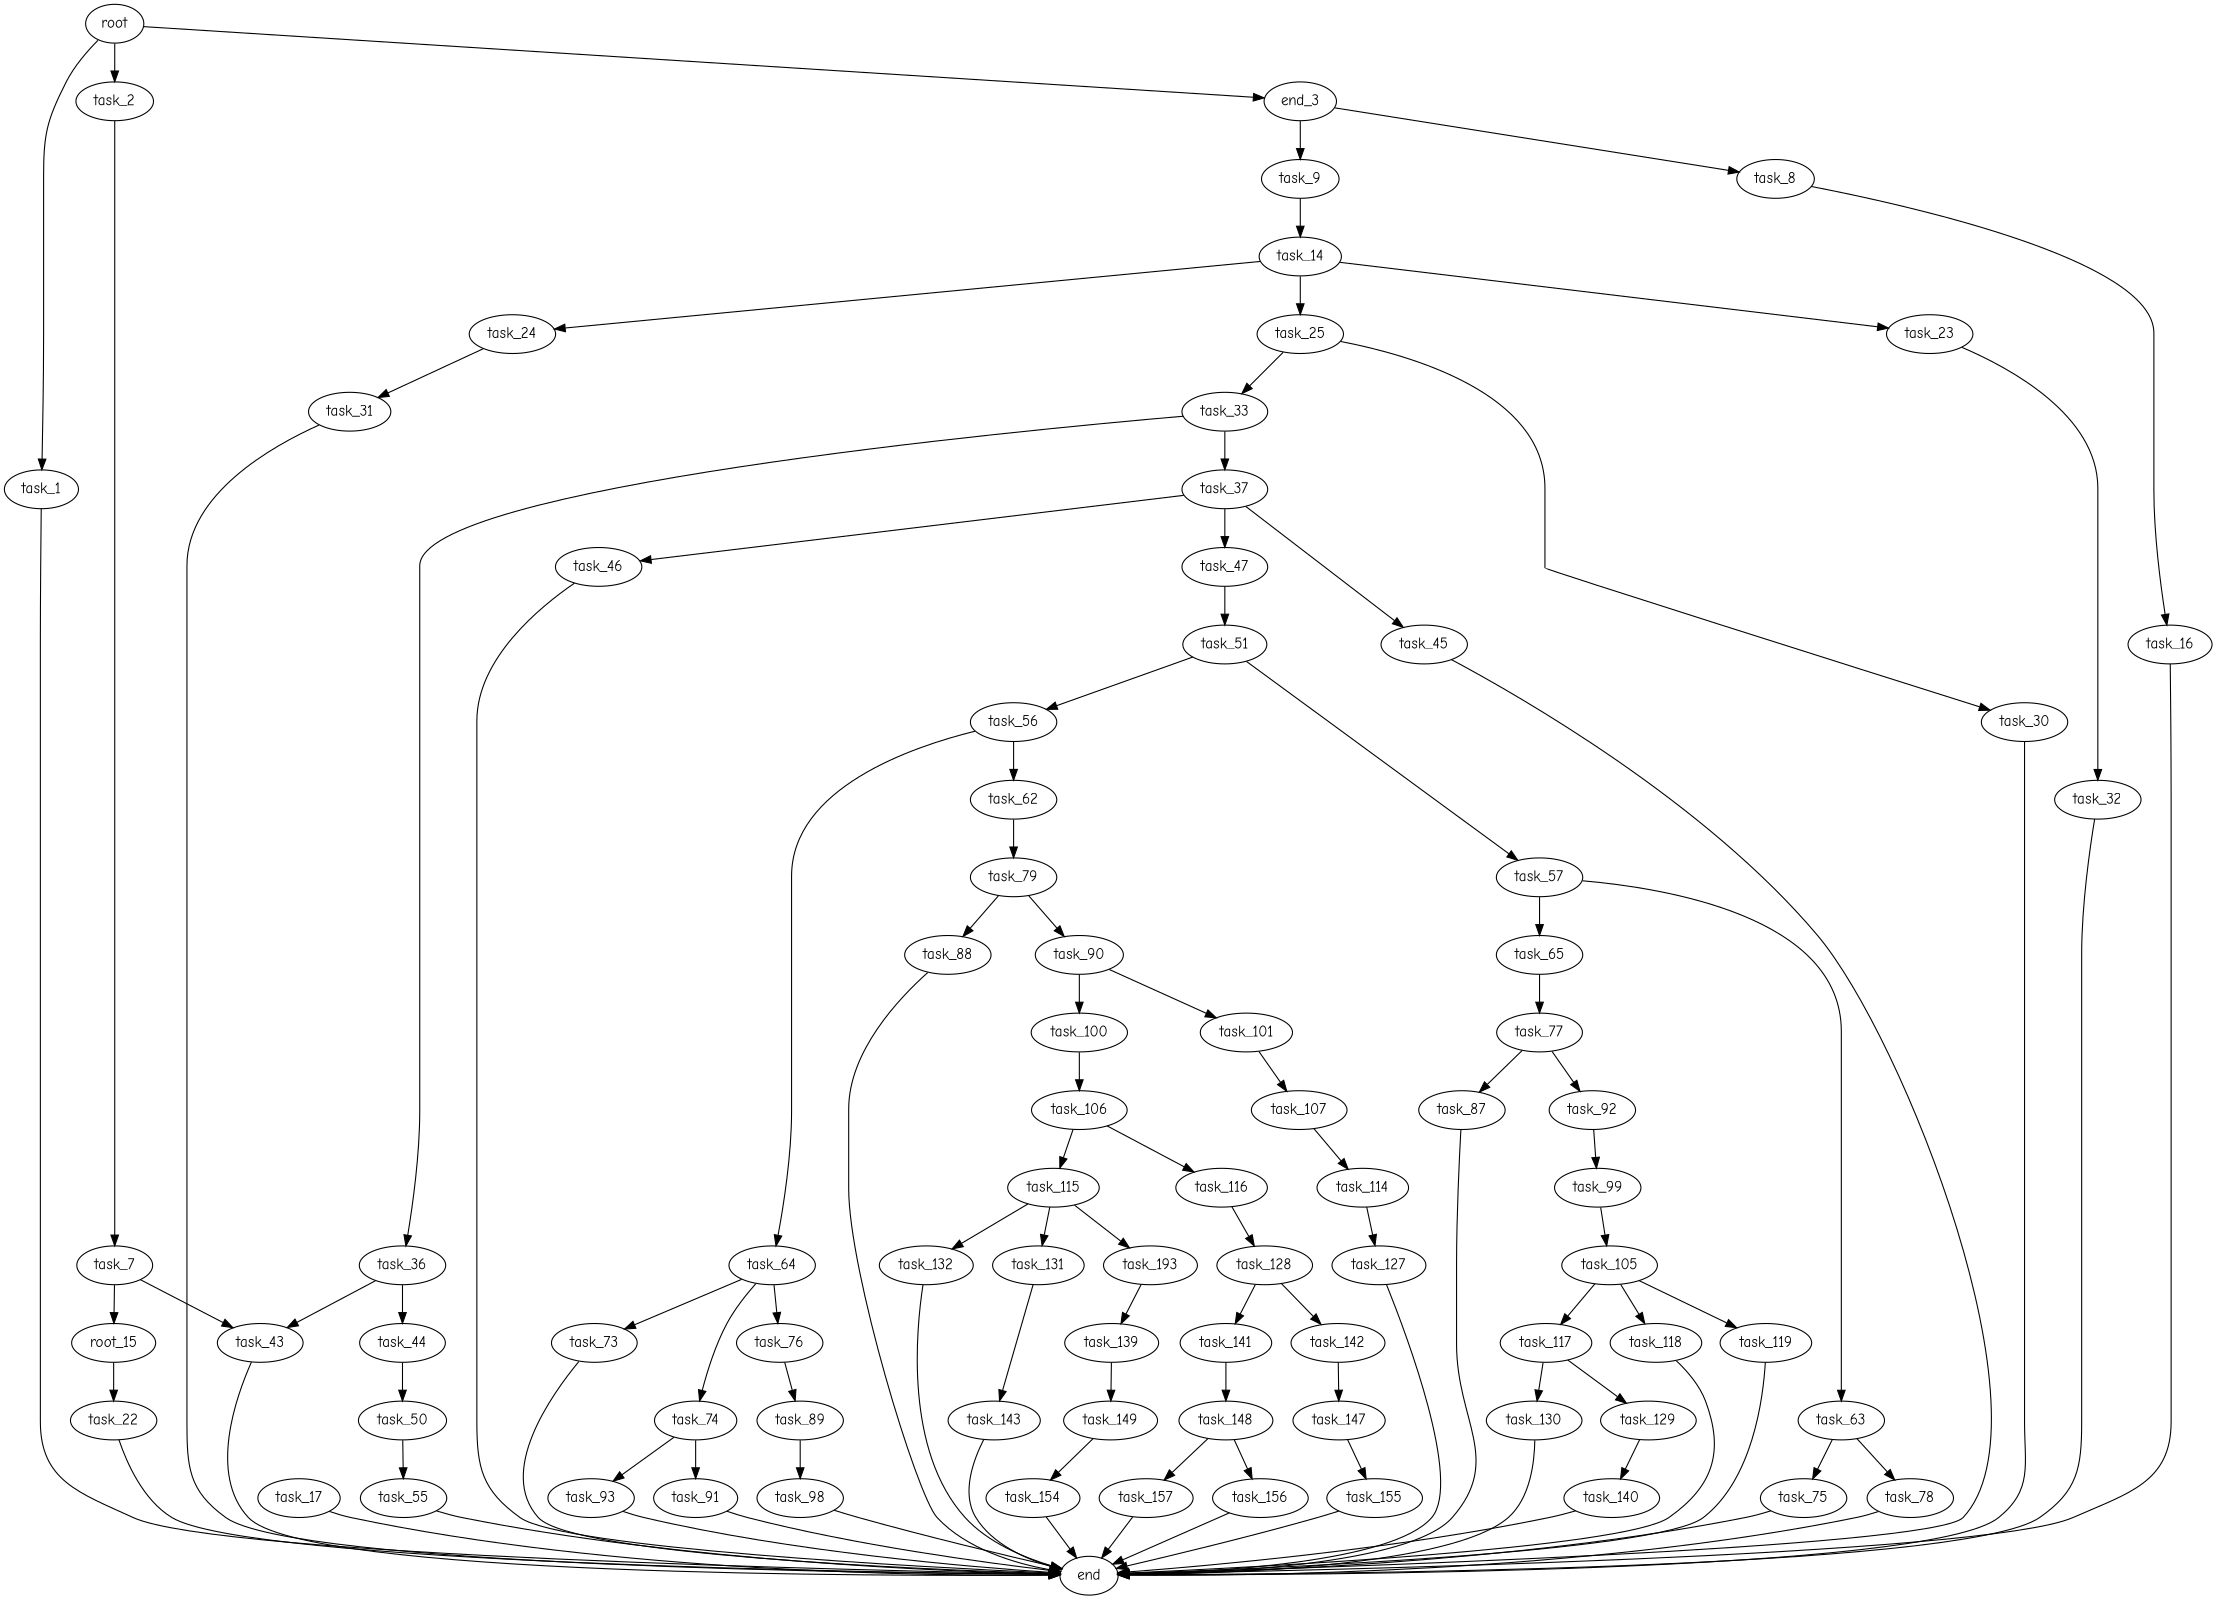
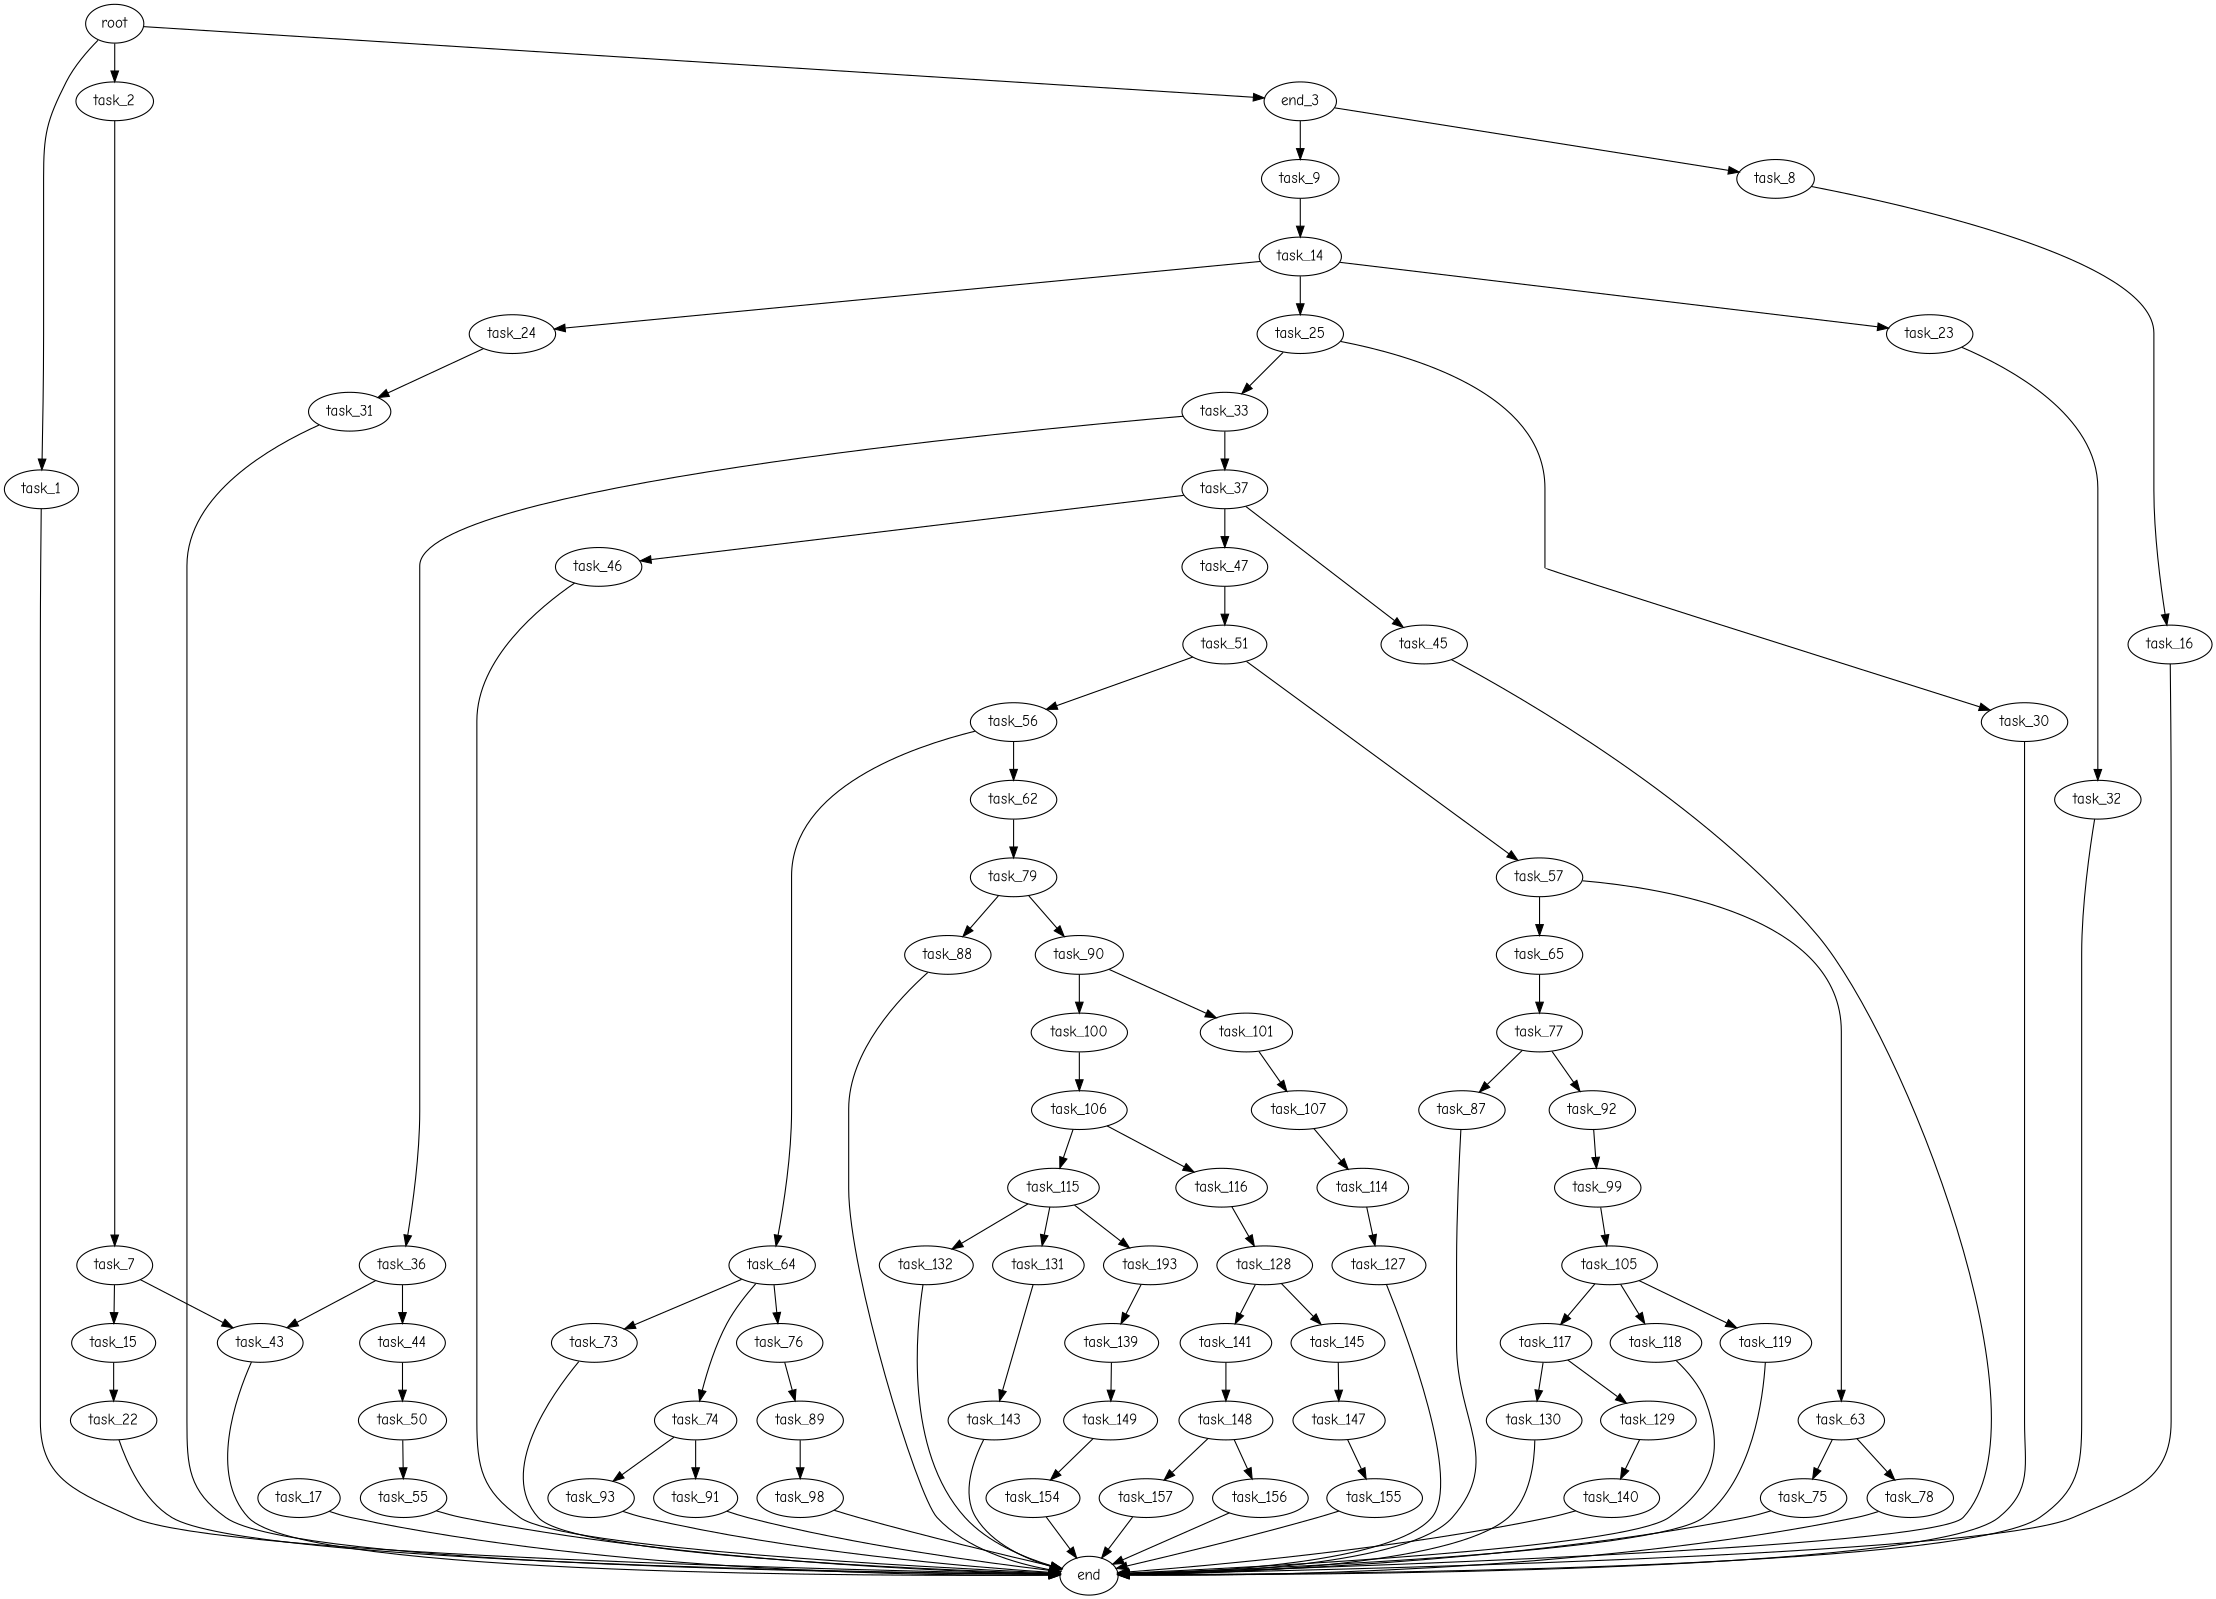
node "root_15": label "root_15" -> "task_15"
node "task_142": label "task_142" -> "task_145"
